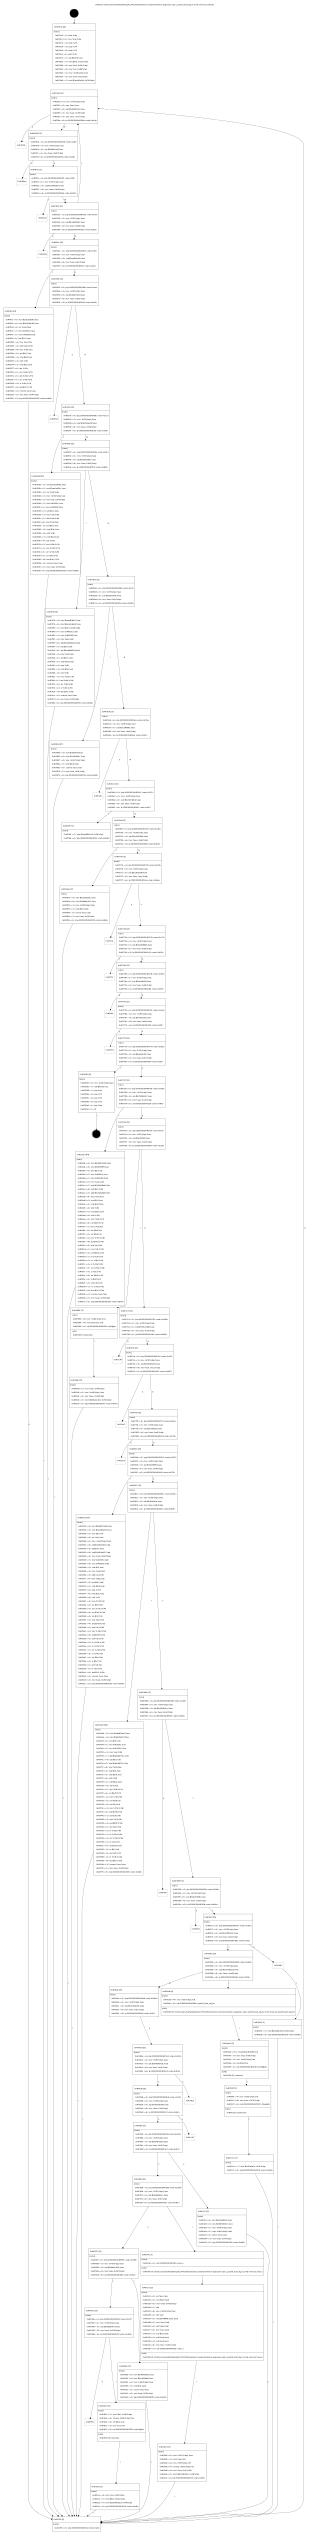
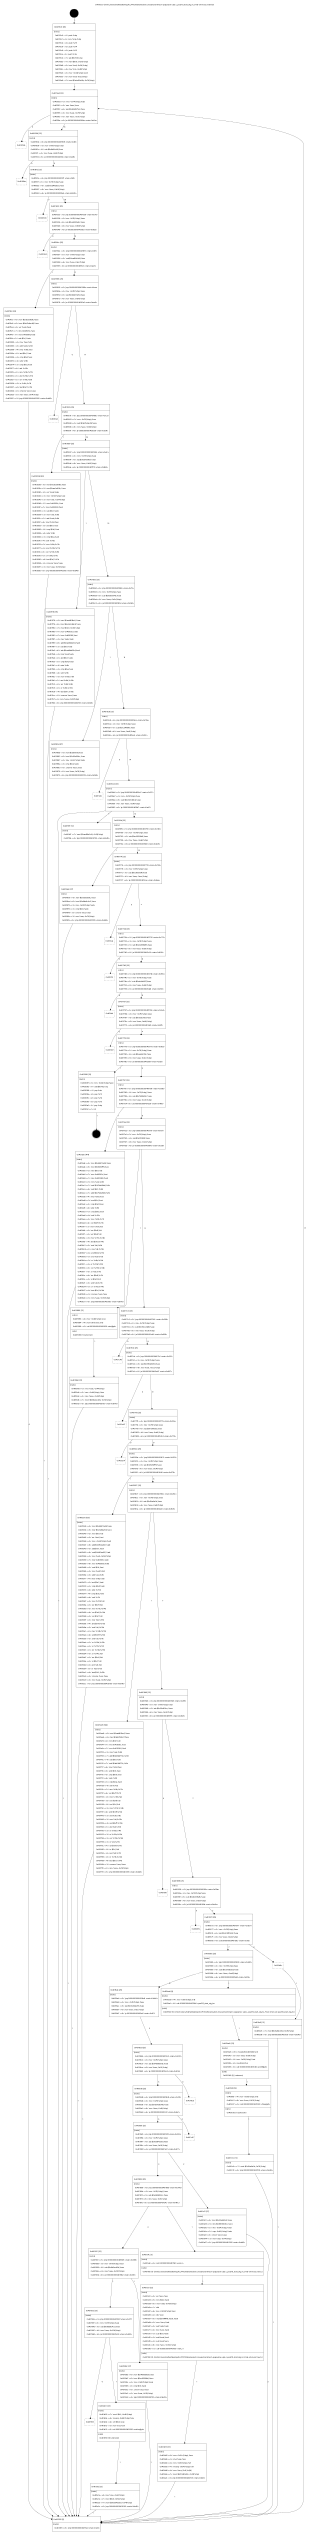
edge "0x401633 [25]" -> "0x4015ed [23]": now "0x4015c0 [45]" -> "0x4015ed [23]"
edge "0x40195d [27]" -> "0x402105 [5]": now "0x4016e2 [25]" -> "0x402105 [5]"
